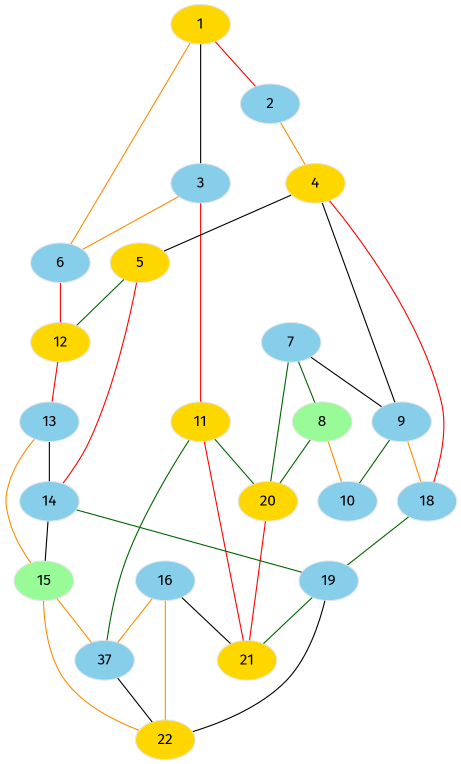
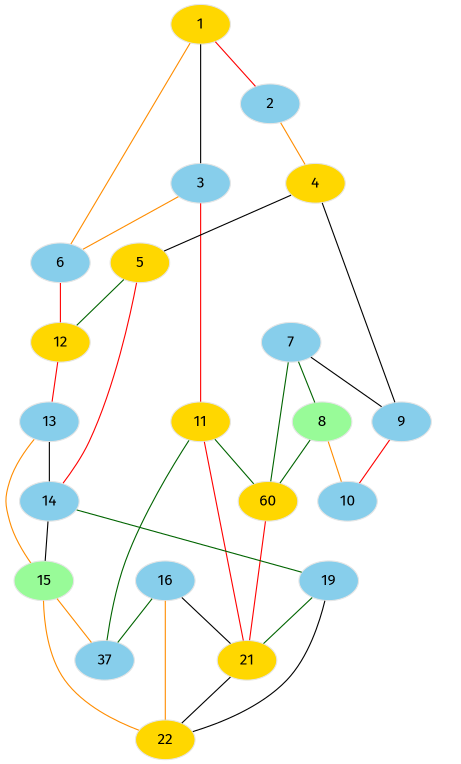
edge "9" -- "10": color darkgreen -> red
node "20": label "20" -> "60"
node "18": removed
edge "16" -- "37": color darkorange -> darkgreen
edge "37" -- "22": now "21" -- "22"
